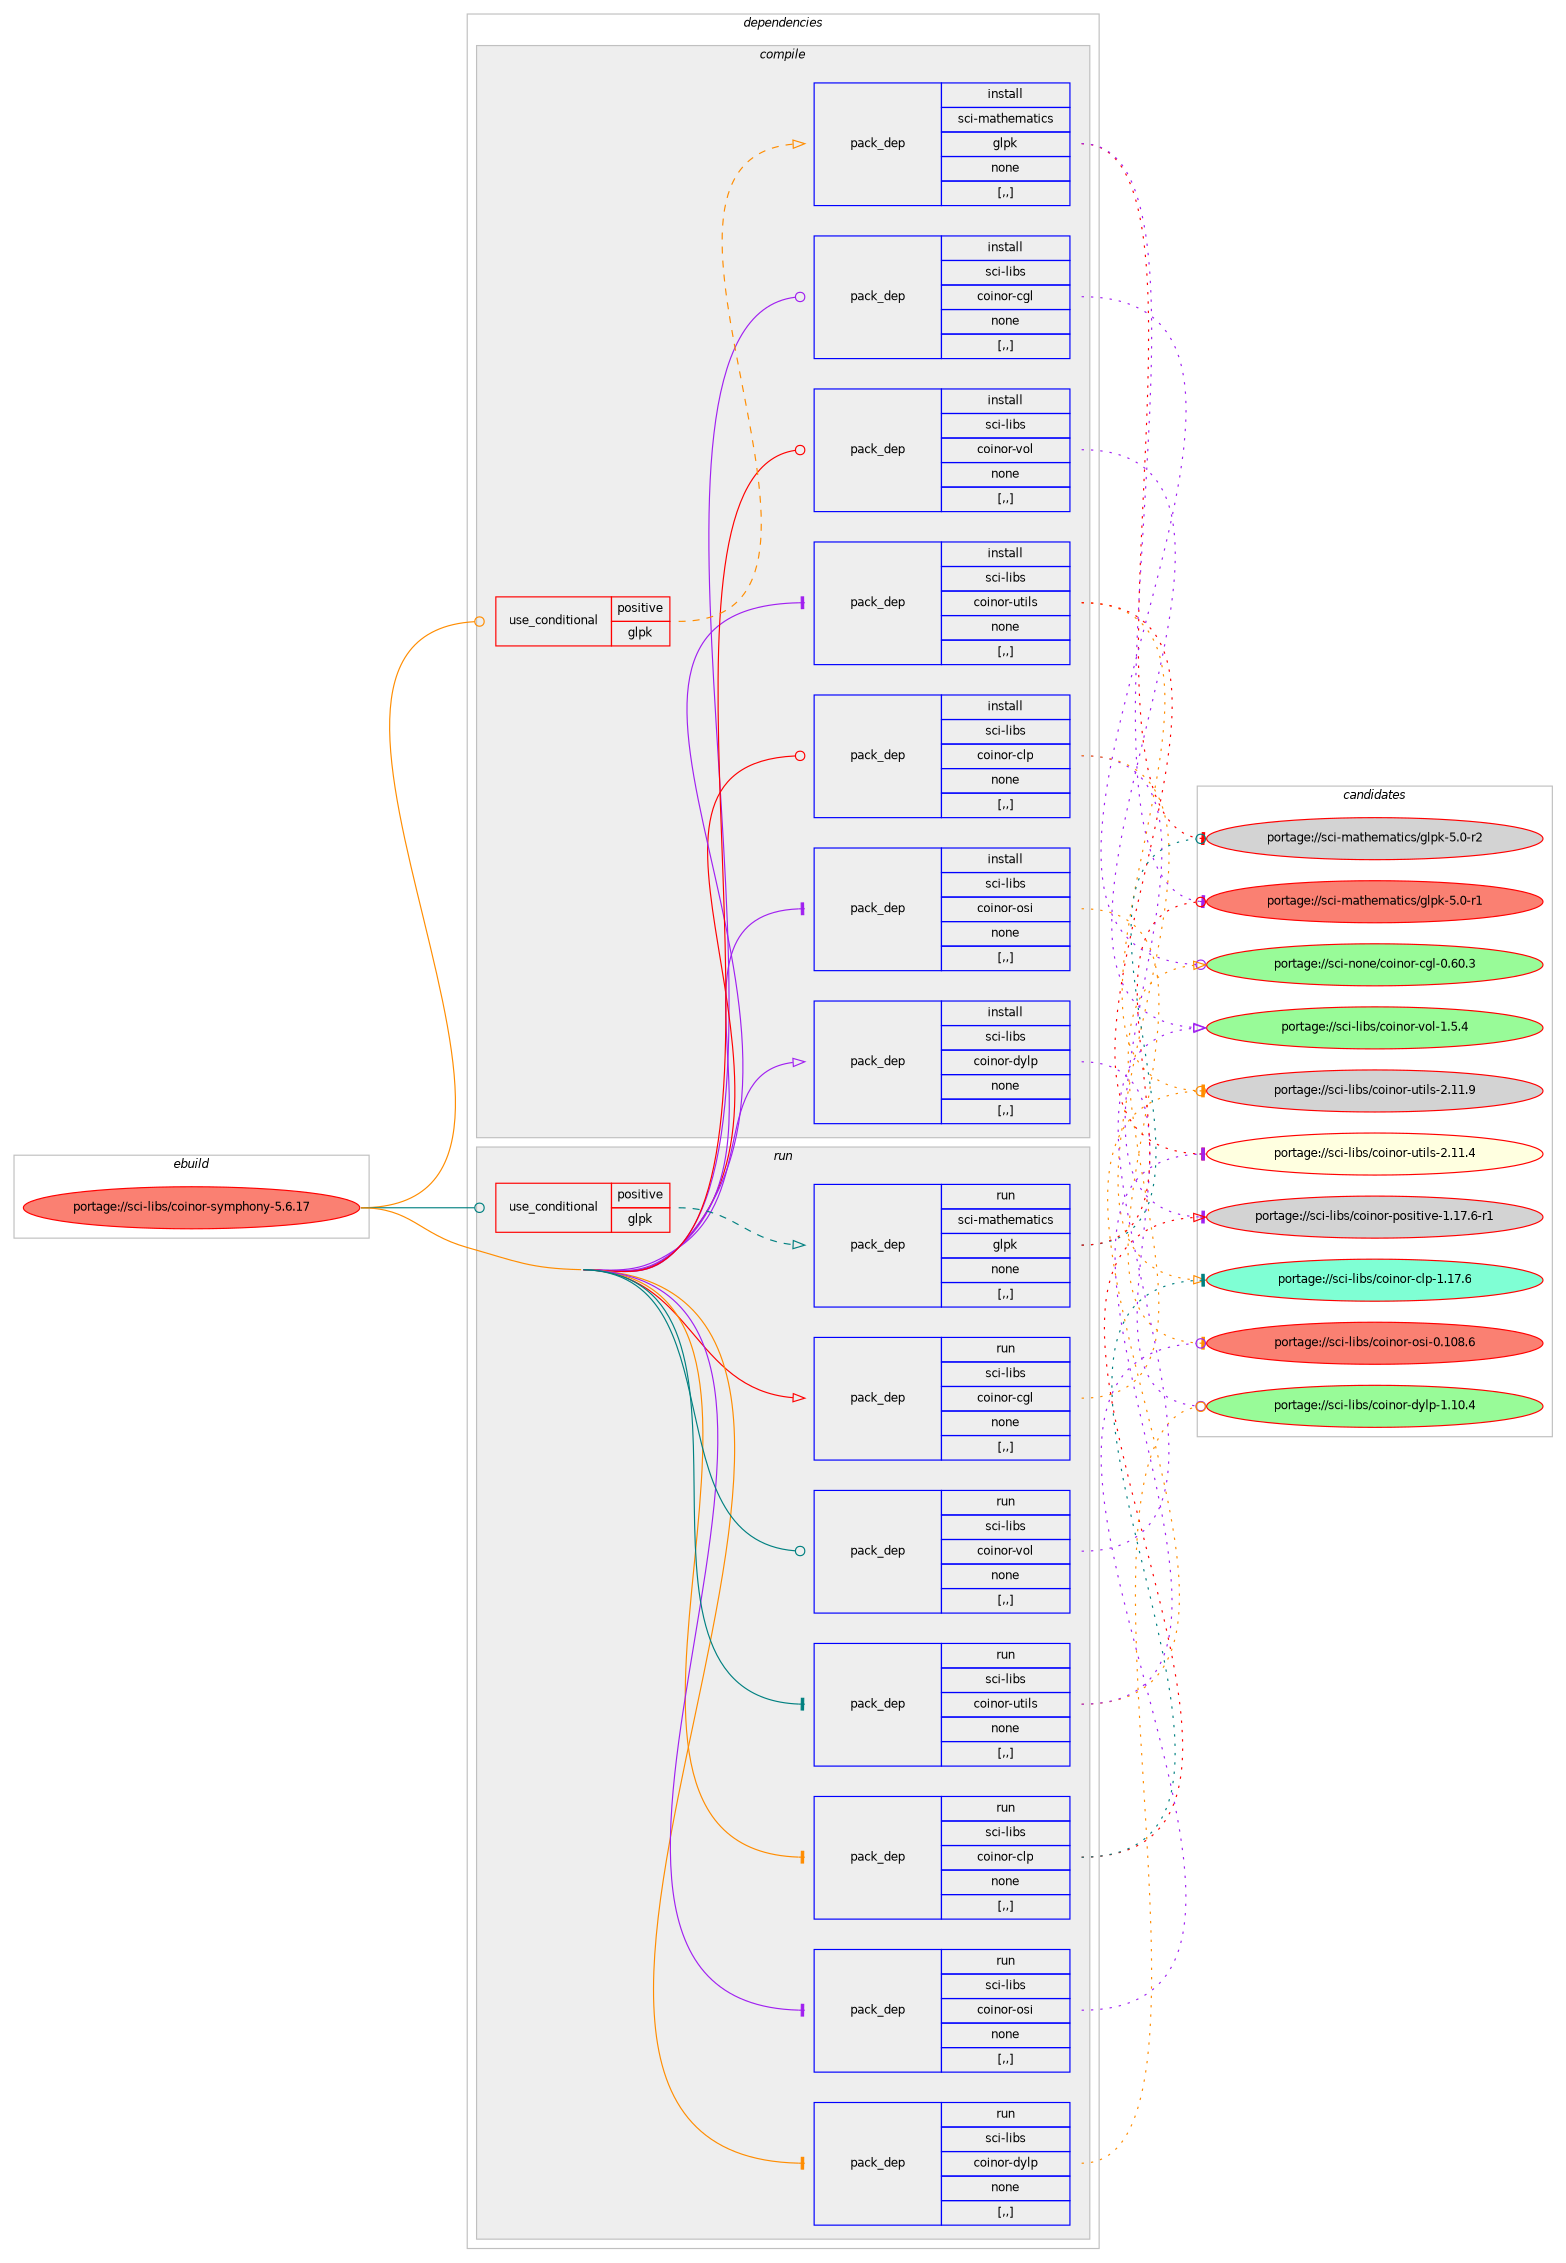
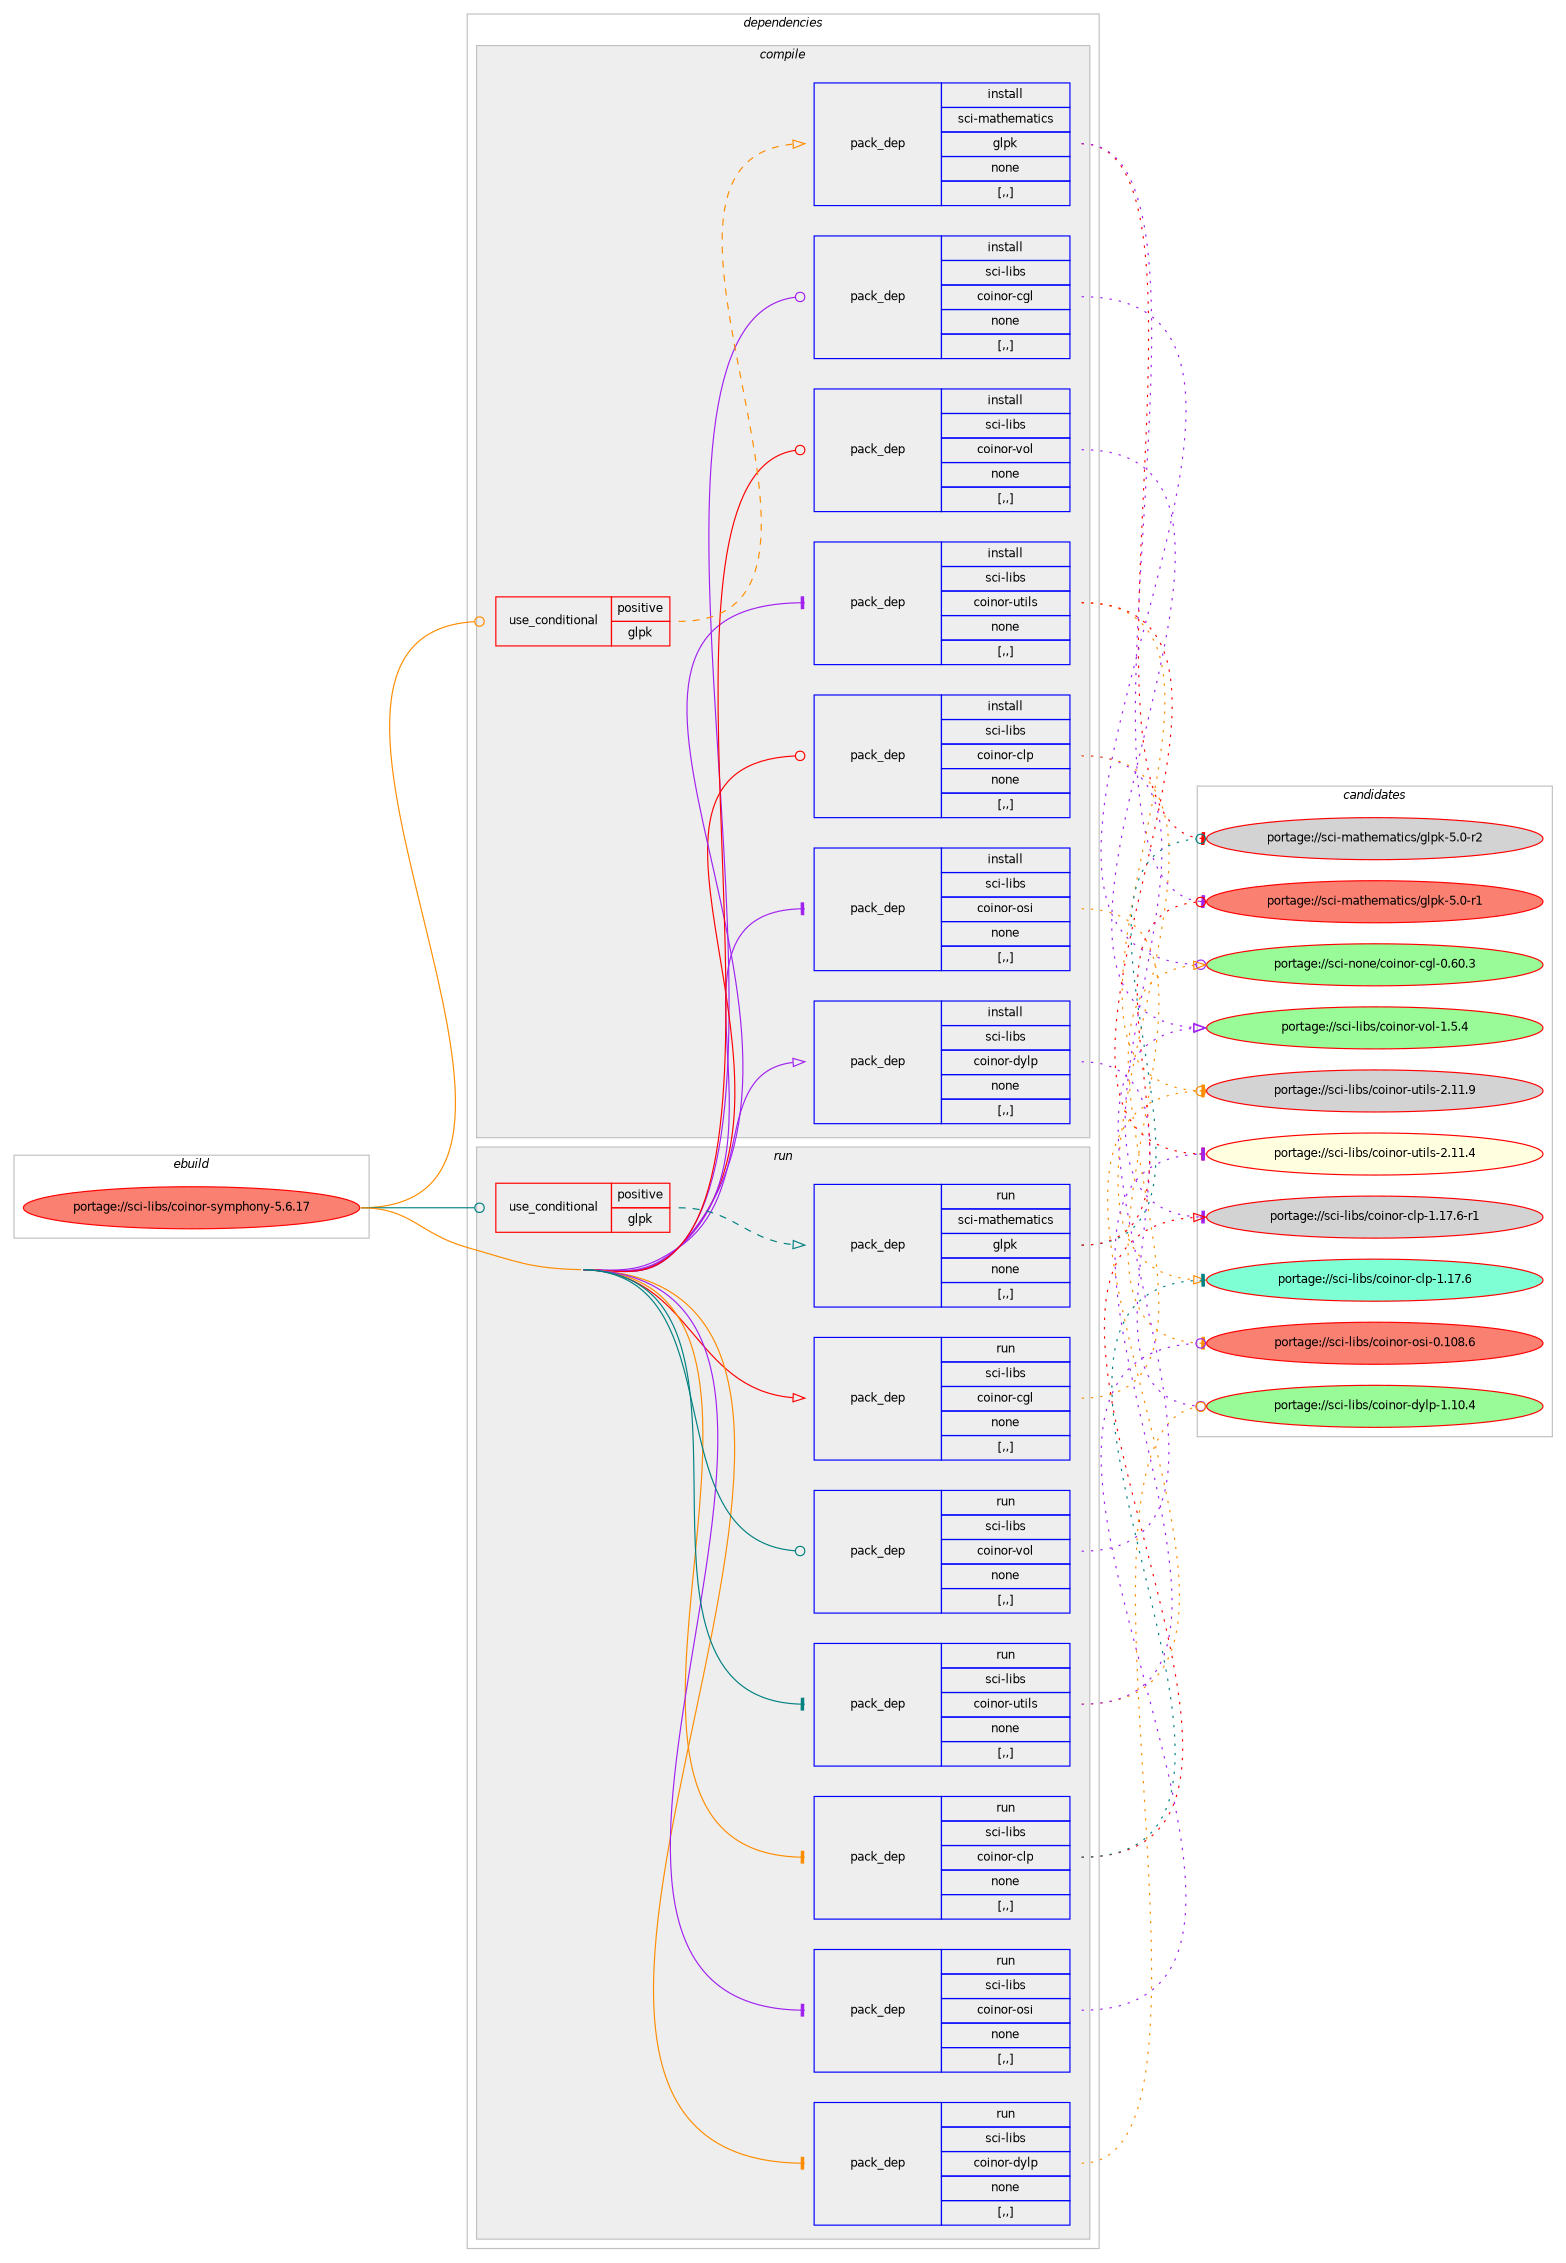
node "portage://sci-libs/coinor-positive-1.17.6-r1": label "portage://sci-libs/coinor-positive-1.17.6-r1" -> "portage://sci-libs/coinor-clp-1.17.6-r1"
